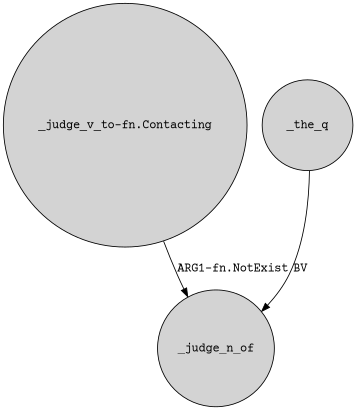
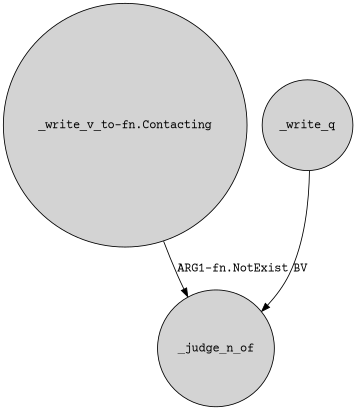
node "_judge_v_to-fn.Contacting": label "_judge_v_to-fn.Contacting" -> "_write_v_to-fn.Contacting"
node "_the_q": label "_the_q" -> "_write_q"
